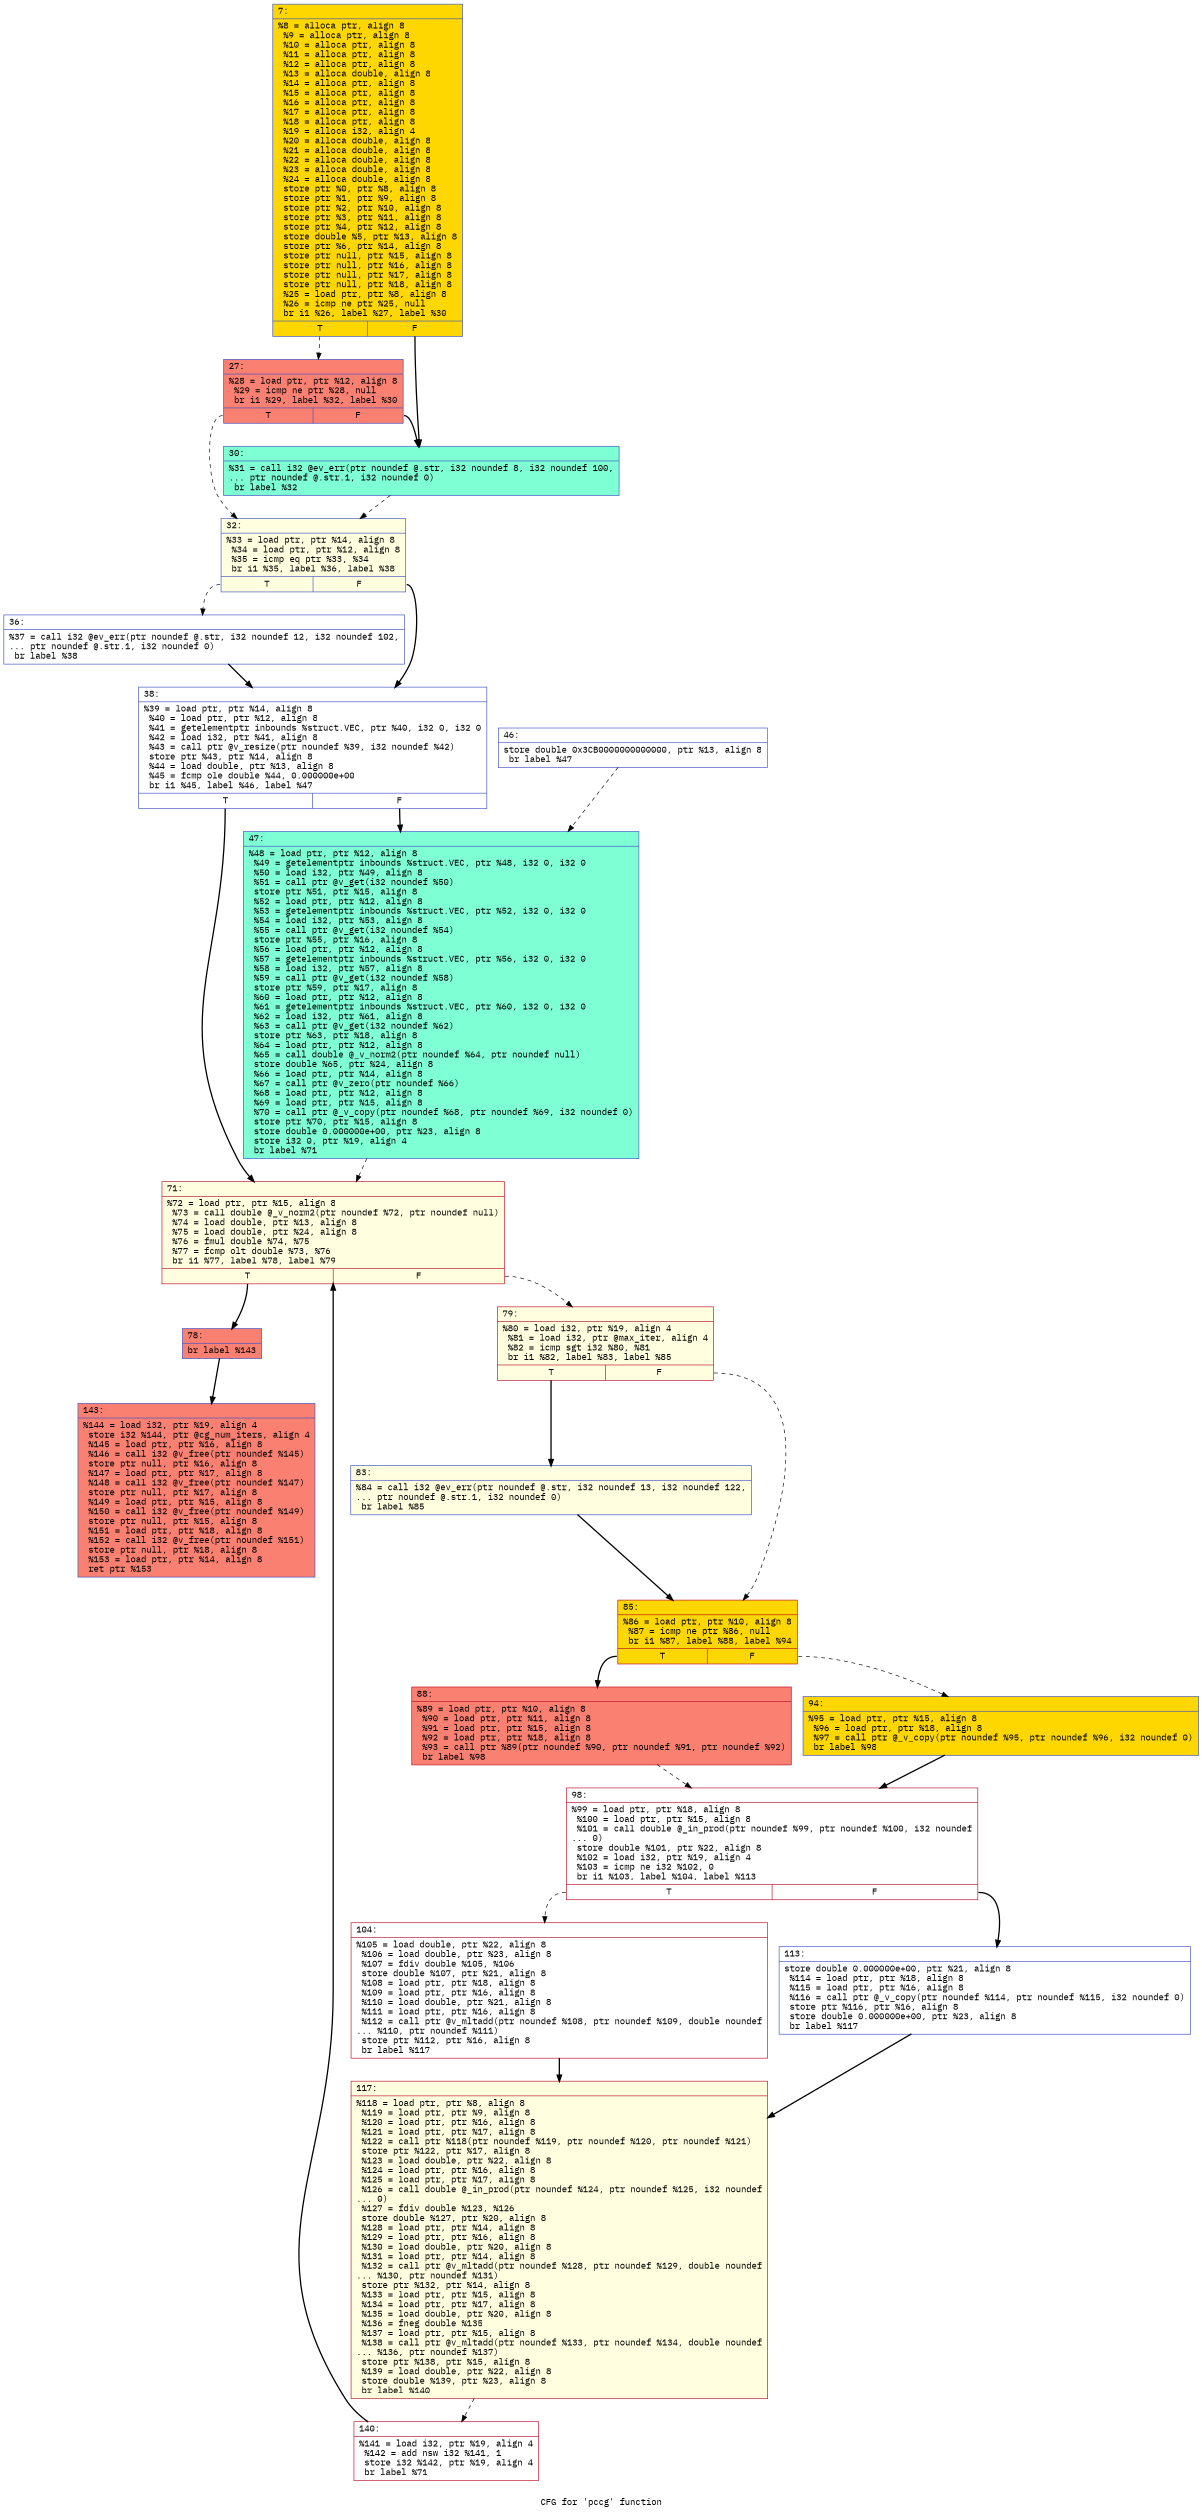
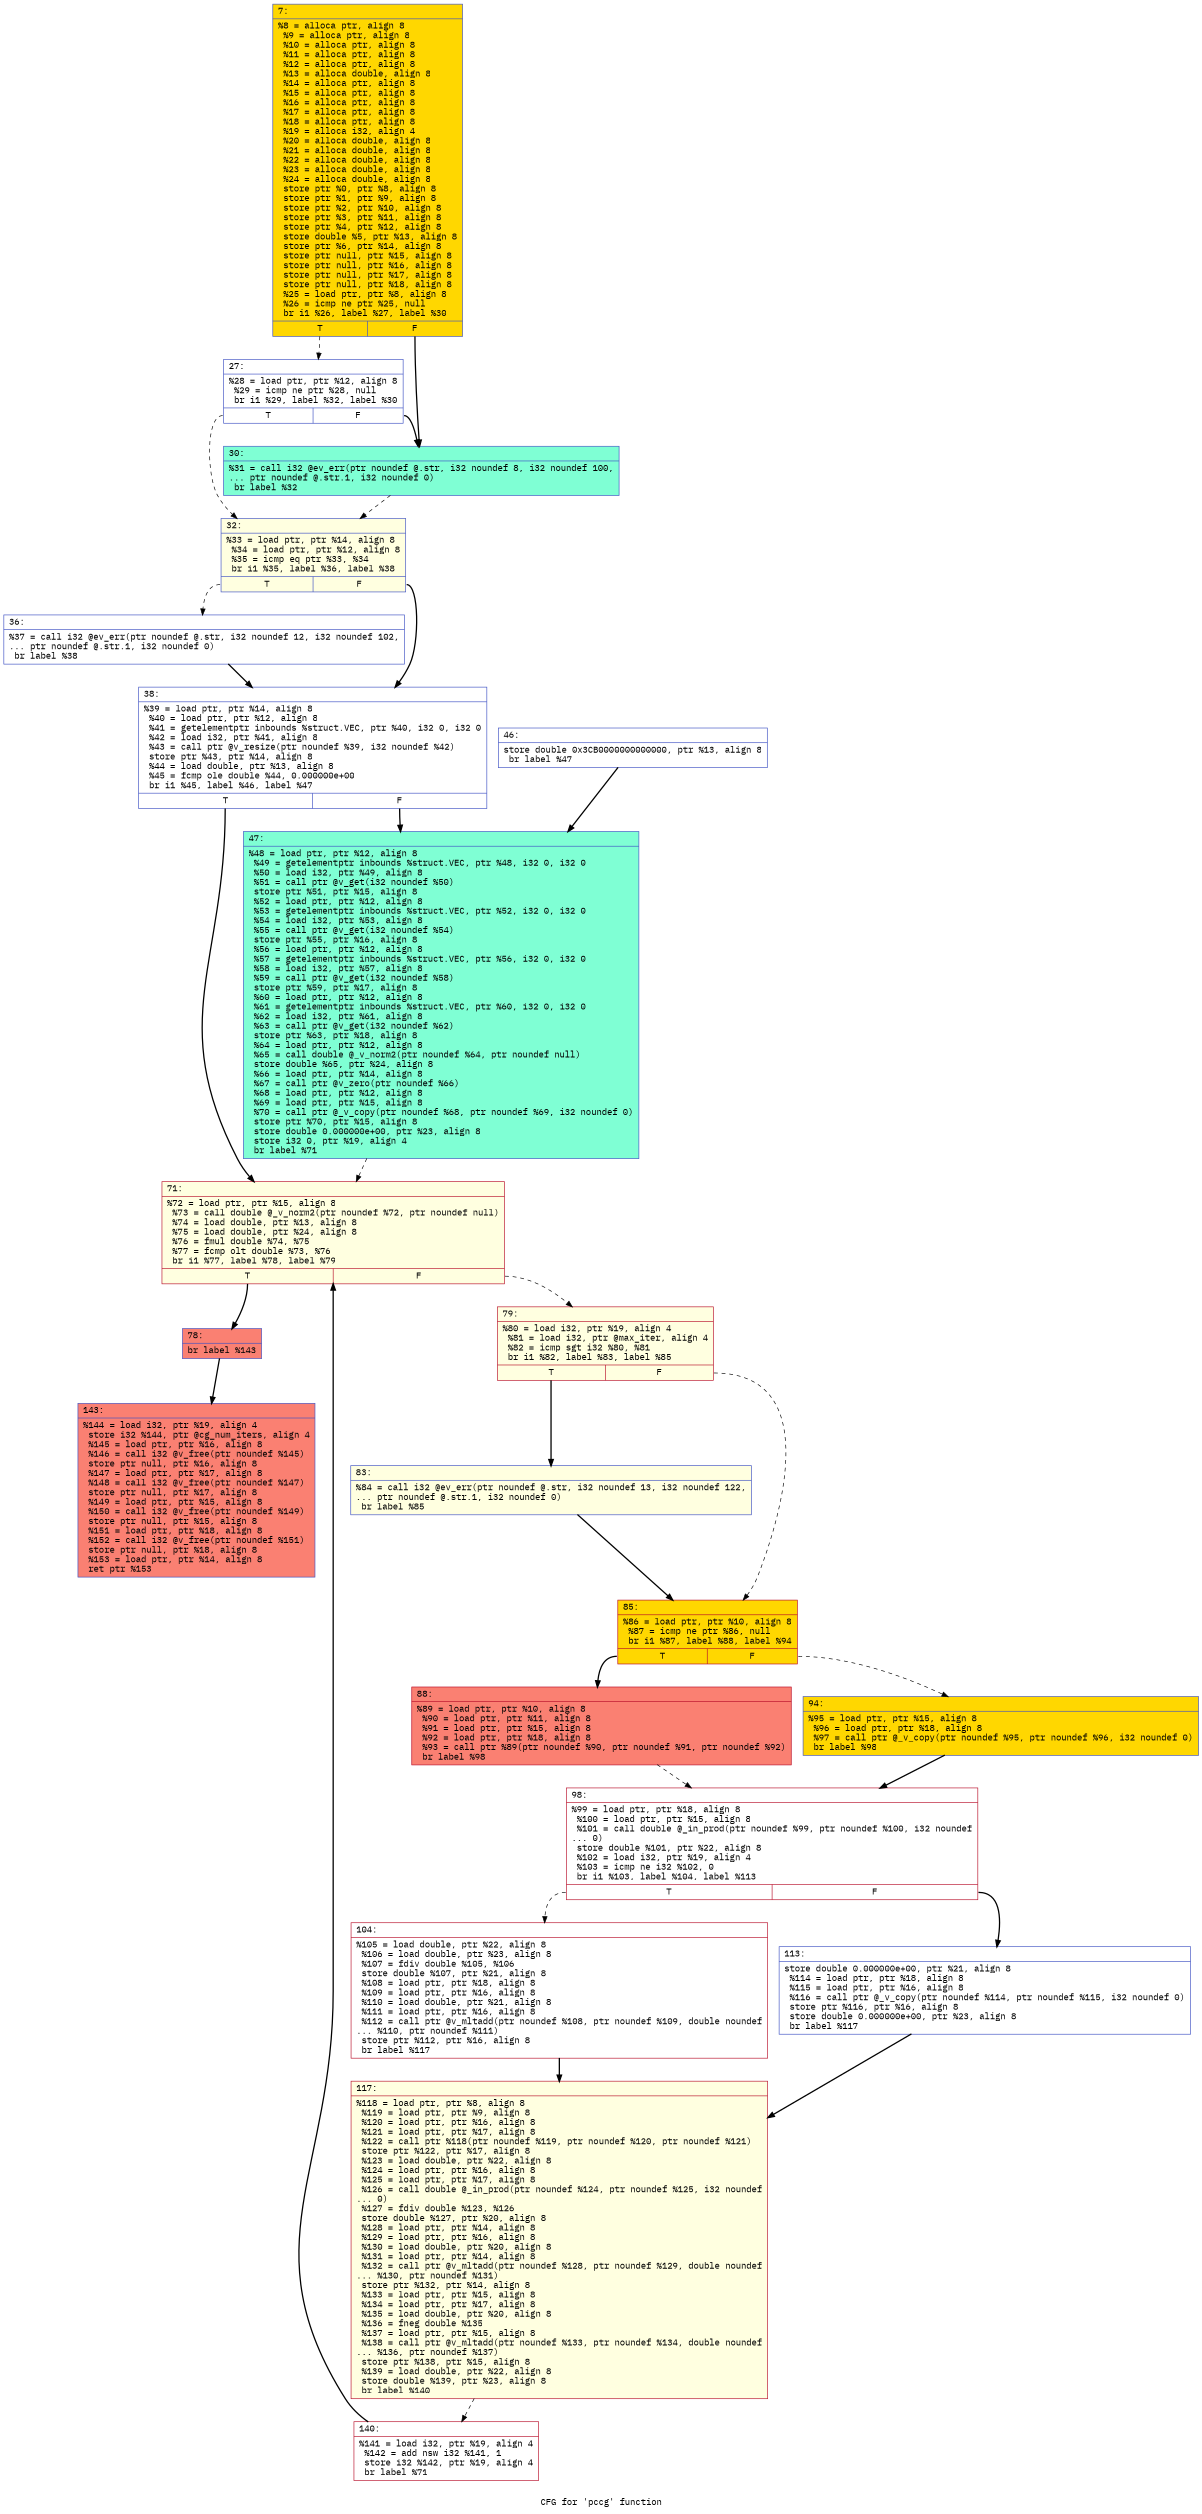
node "27:": fillcolor salmon -> white
edge "46:" -> "47:": style dashed -> bold
